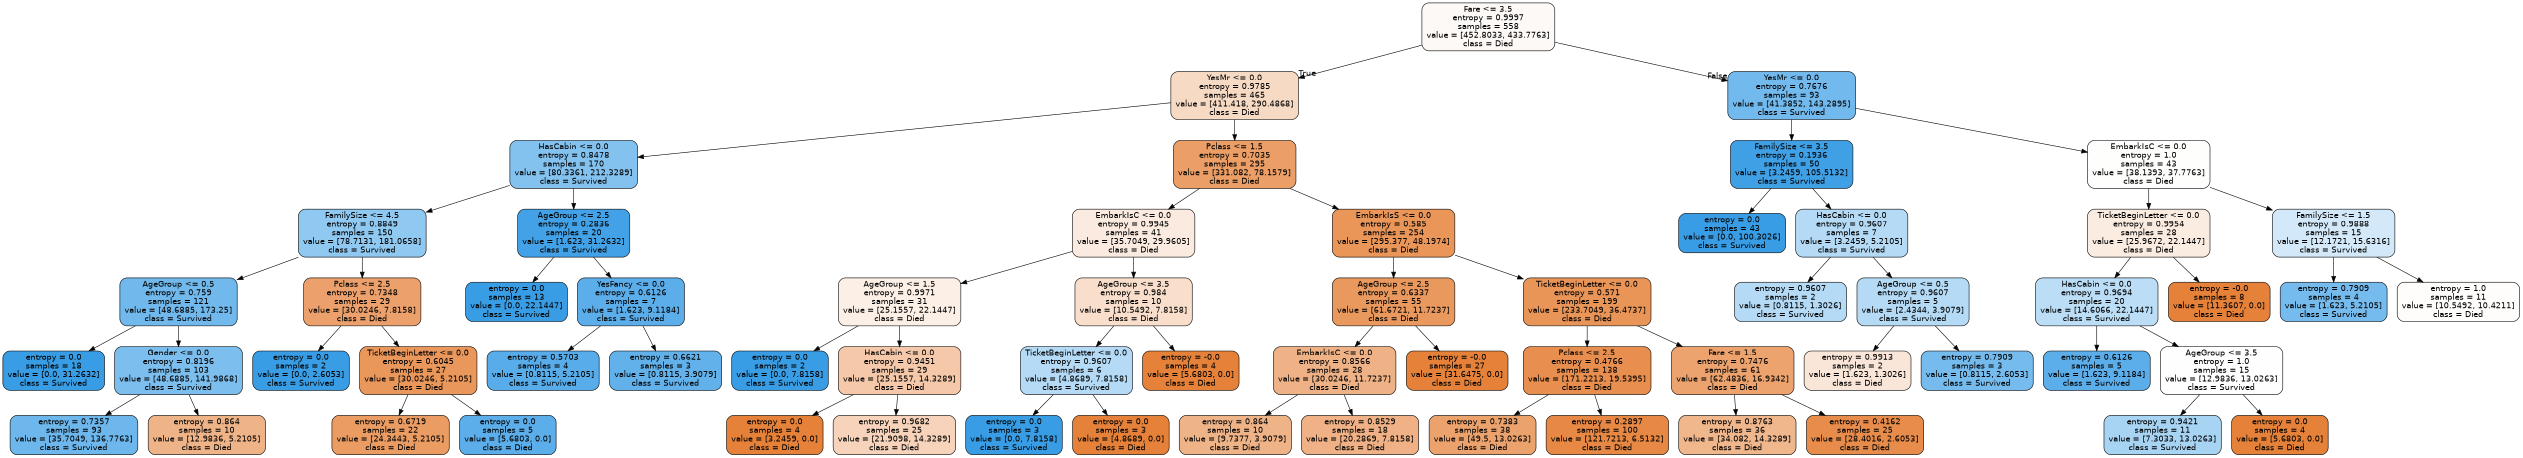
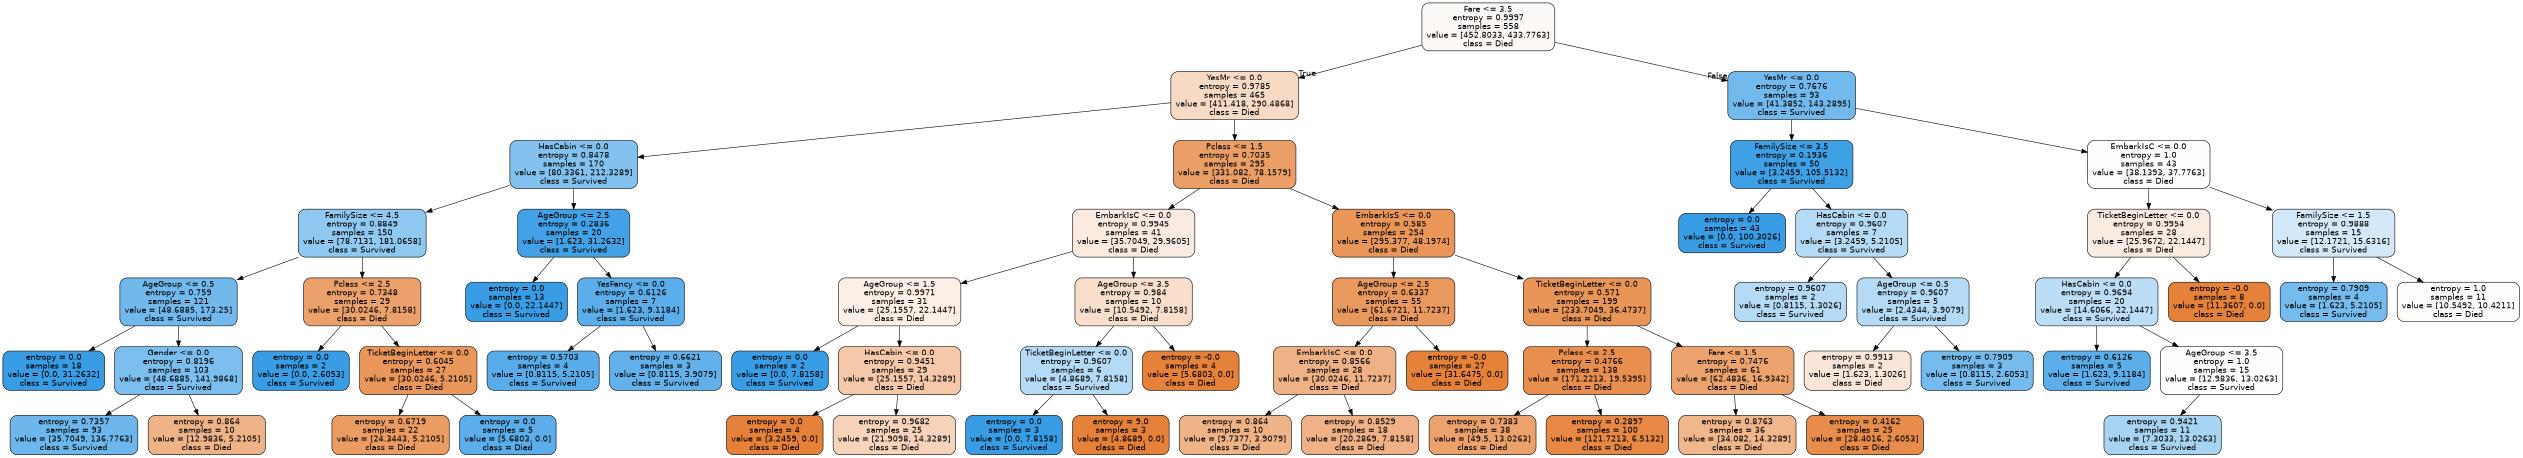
node "entropy = 0.0 samples = 3 value = [4.8689, 0.0] class = Died": label "entropy = 0.0 samples = 3 value = [4.8689, 0.0] class = Died" -> "entropy = 9.0 samples = 3 value = [4.8689, 0.0] class = Died"
node "entropy = 0.0 samples = 4 value = [5.6803, 0.0] class = Died": removed
